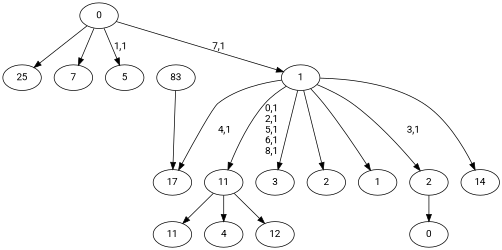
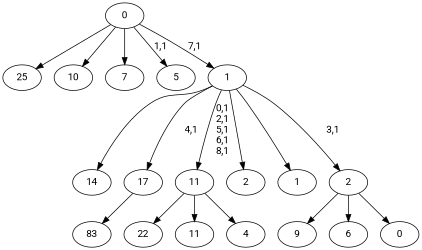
node "10": added
edge "83" -> "17": reversed
node "3": removed
node "12": label "12" -> "22"
node "9": added
node "6": added
